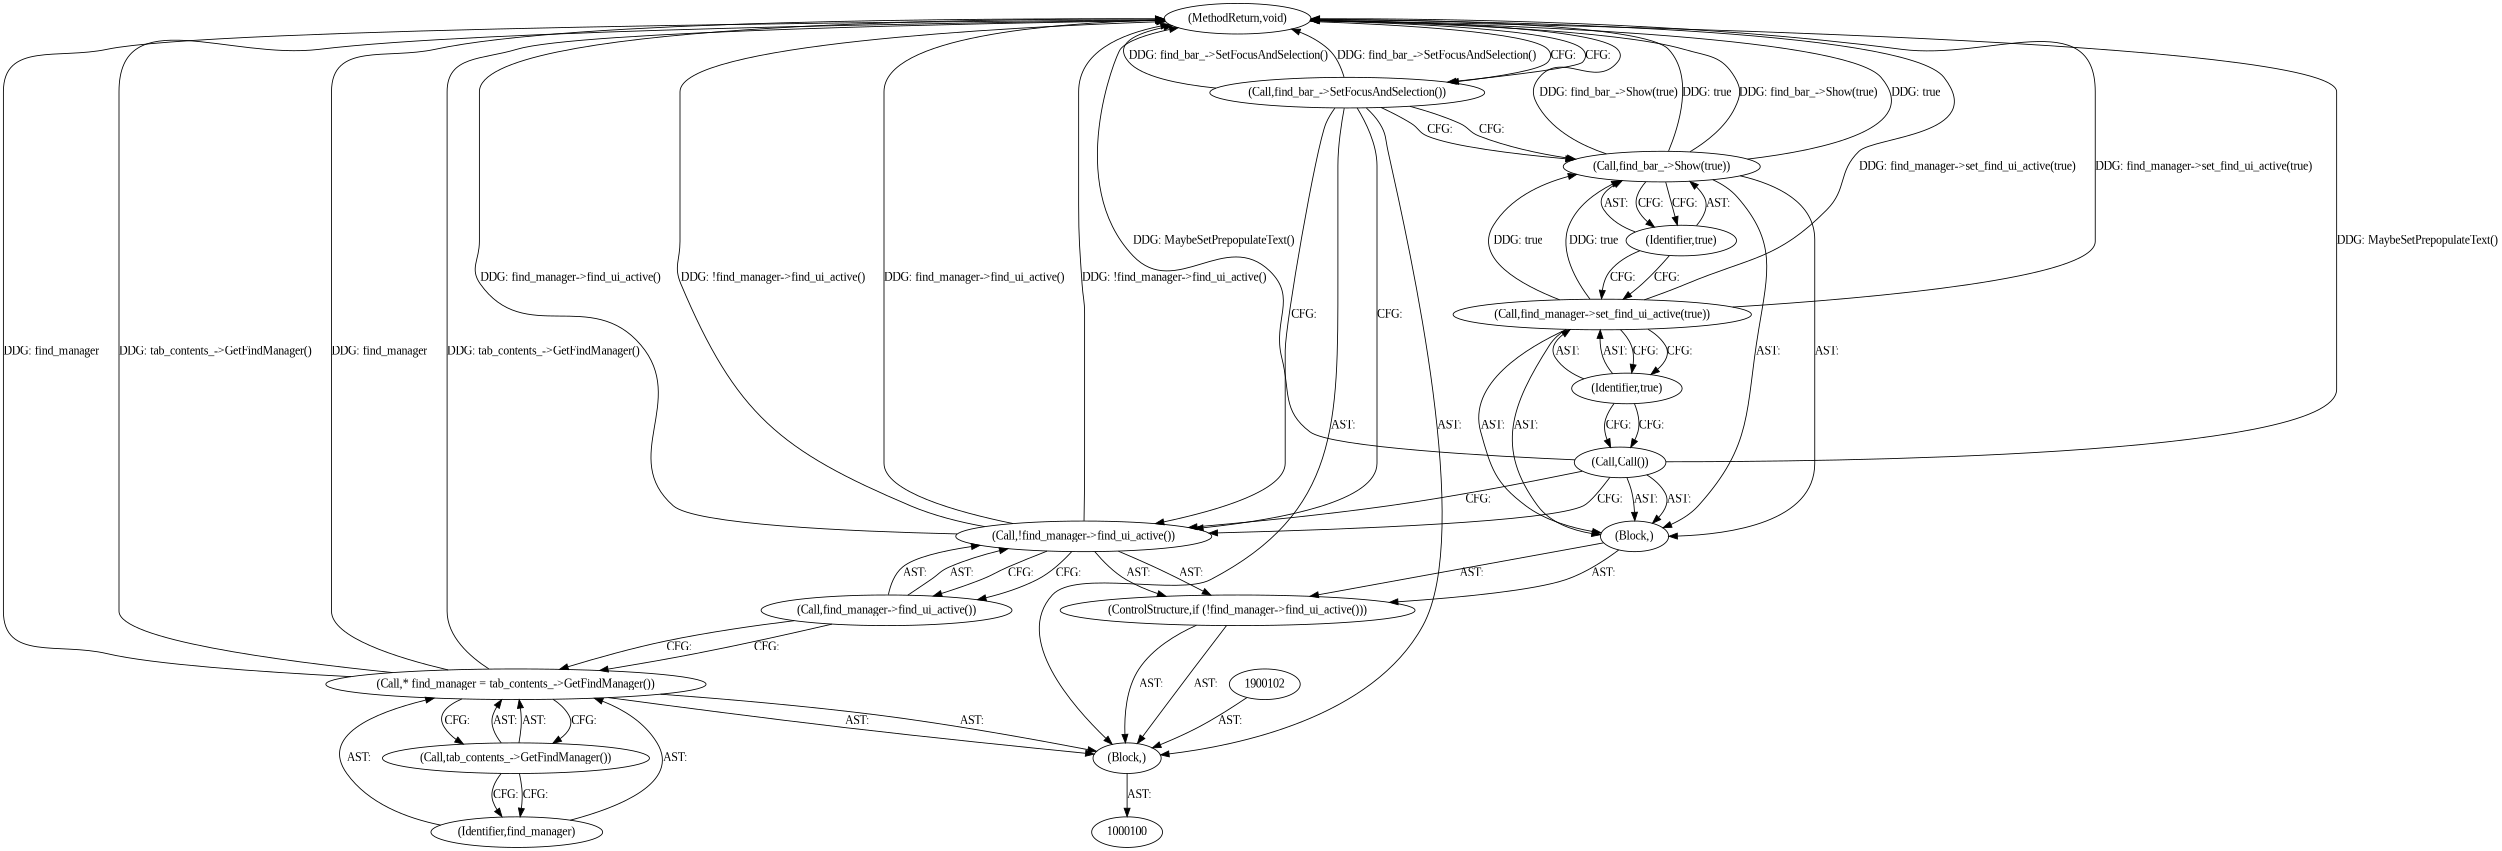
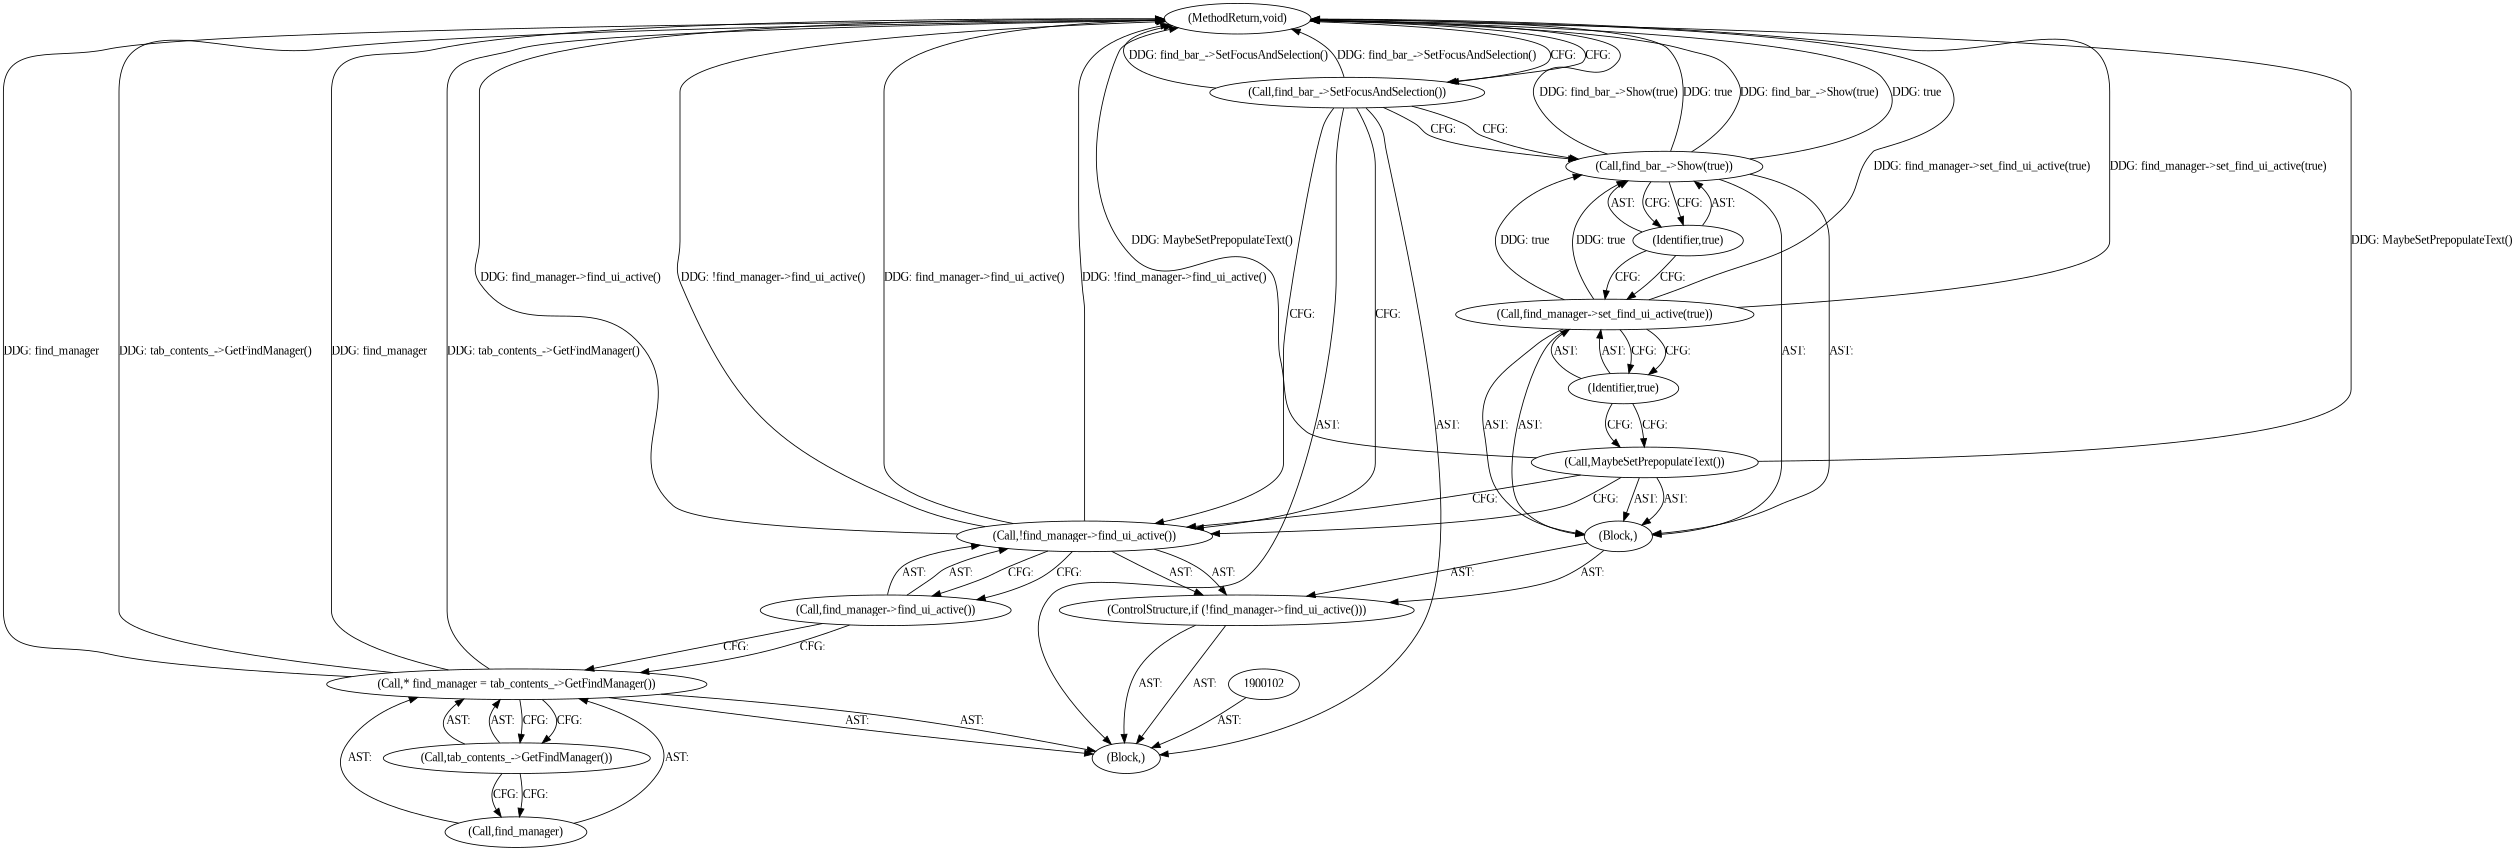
node "(Call,Call())": label "(Call,Call())" -> "(Call,MaybeSetPrepopulateText())"
node "(Identifier,find_manager)": label "(Identifier,find_manager)" -> "(Call,find_manager)"
node "1000100": removed
